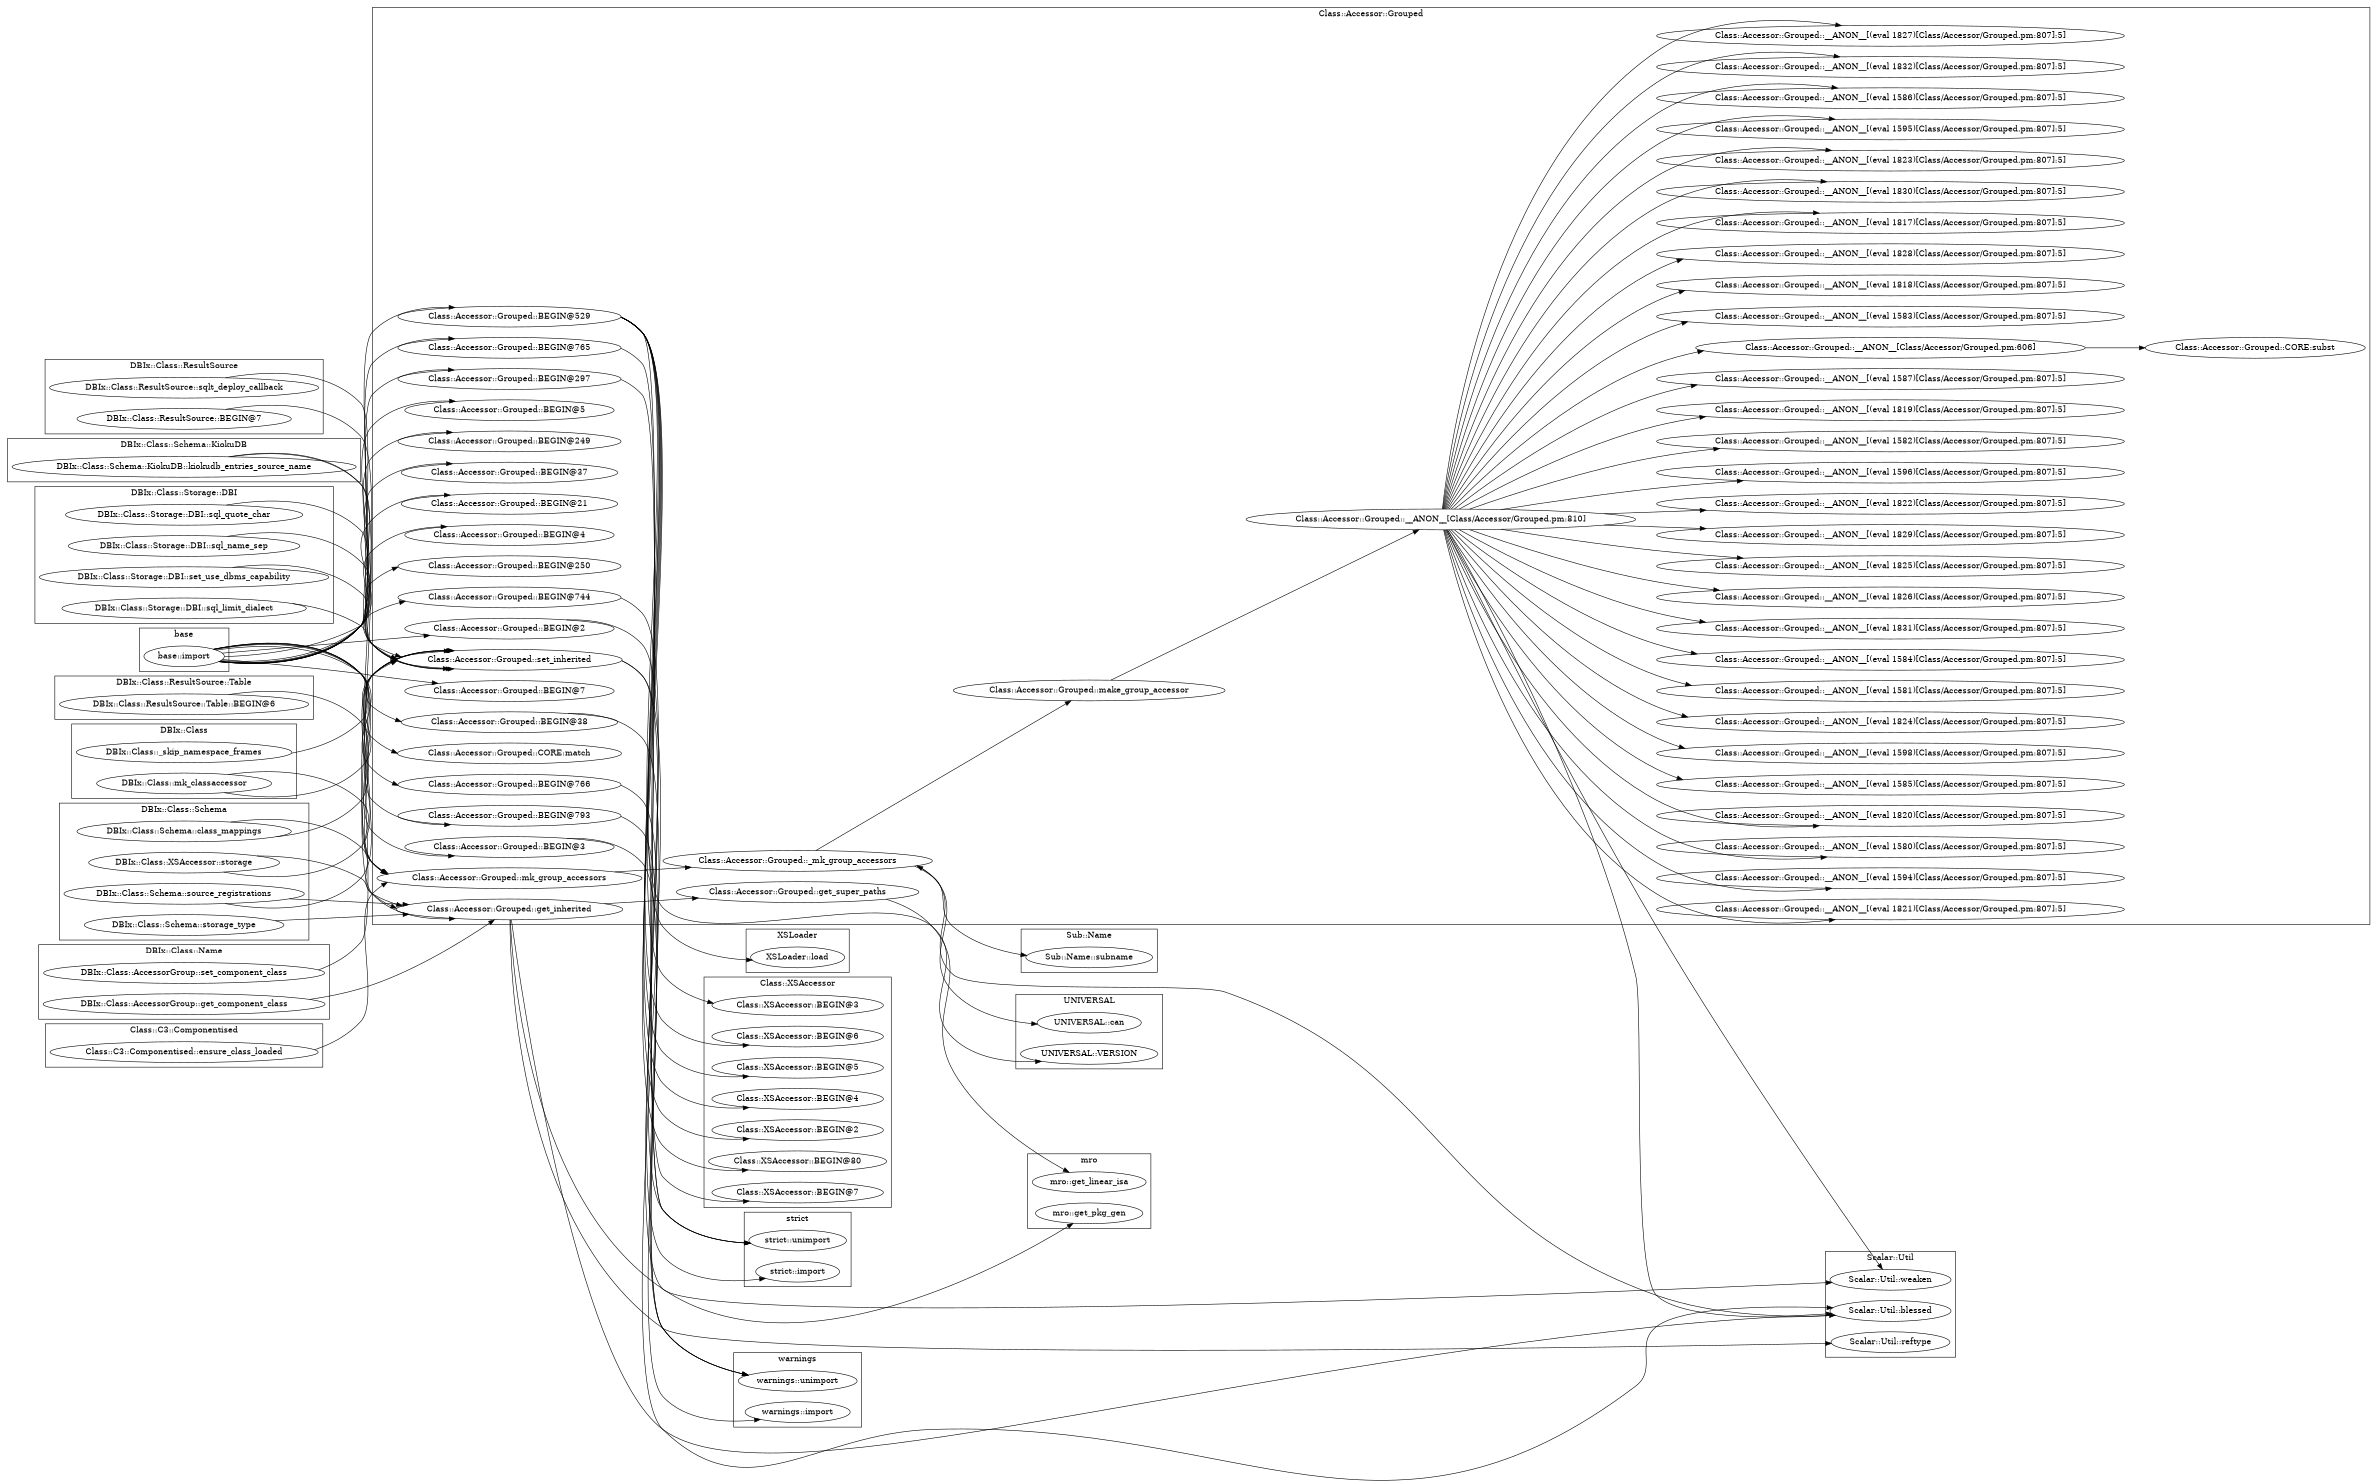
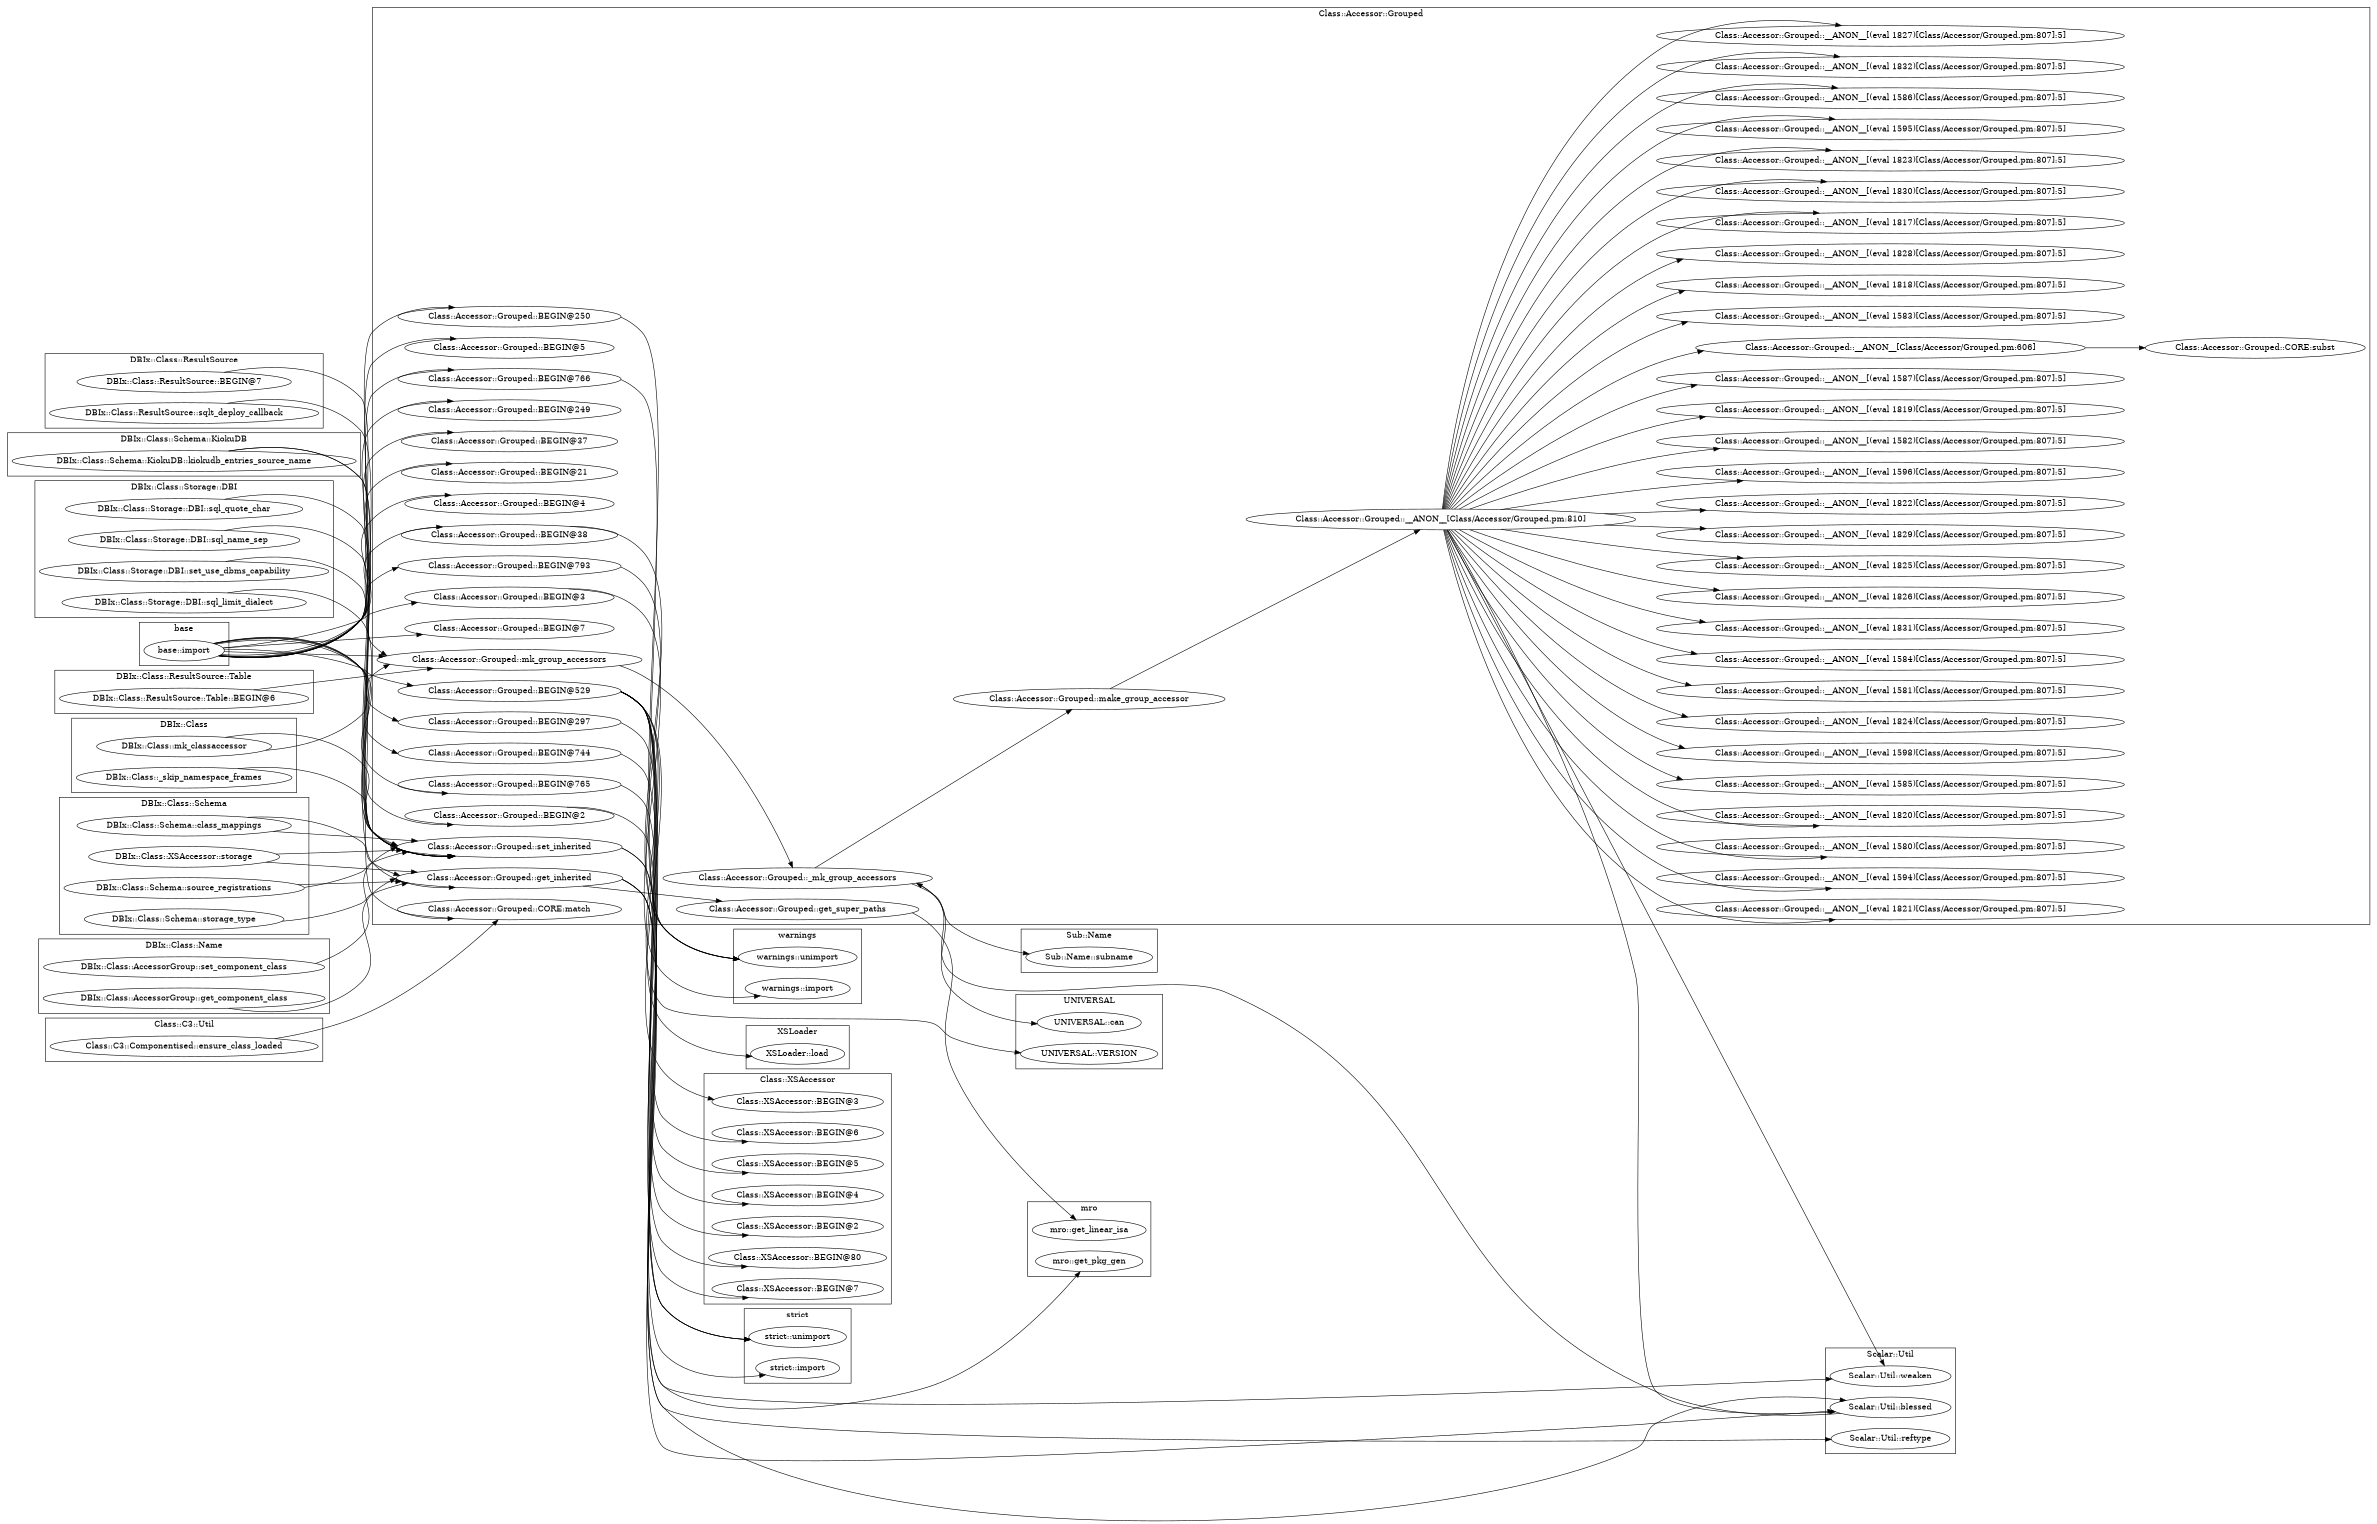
edge "Class::Accessor::Grouped::BEGIN@250" -> "warnings::unimport": added
edge "Class::C3::Componentised::ensure_class_loaded" -> "Class::Accessor::Grouped::mk_group_accessors": now "Class::C3::Componentised::ensure_class_loaded" -> "Class::Accessor::Grouped::CORE:match"
cluster "Class::C3::Componentised": label "Class::C3::Componentised" -> "Class::C3::Util"
